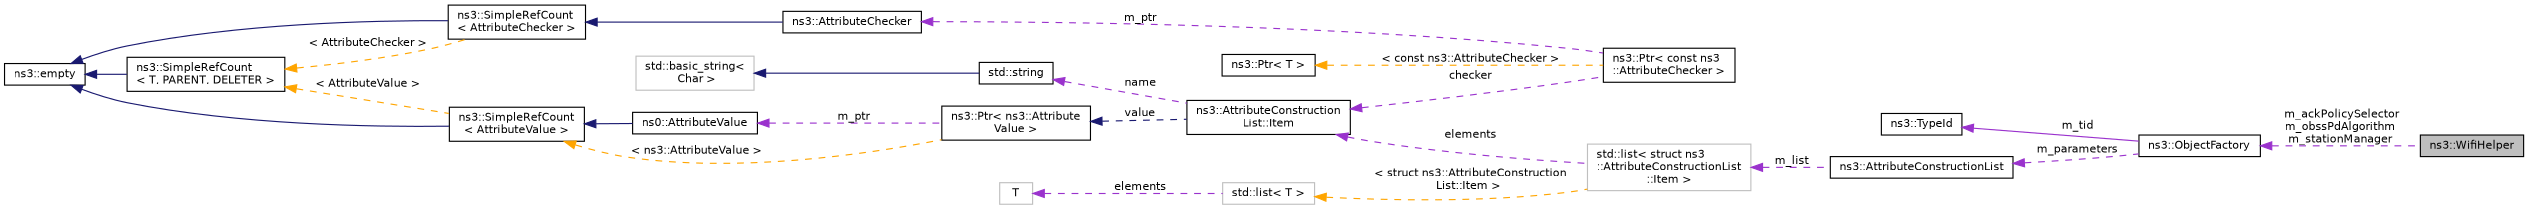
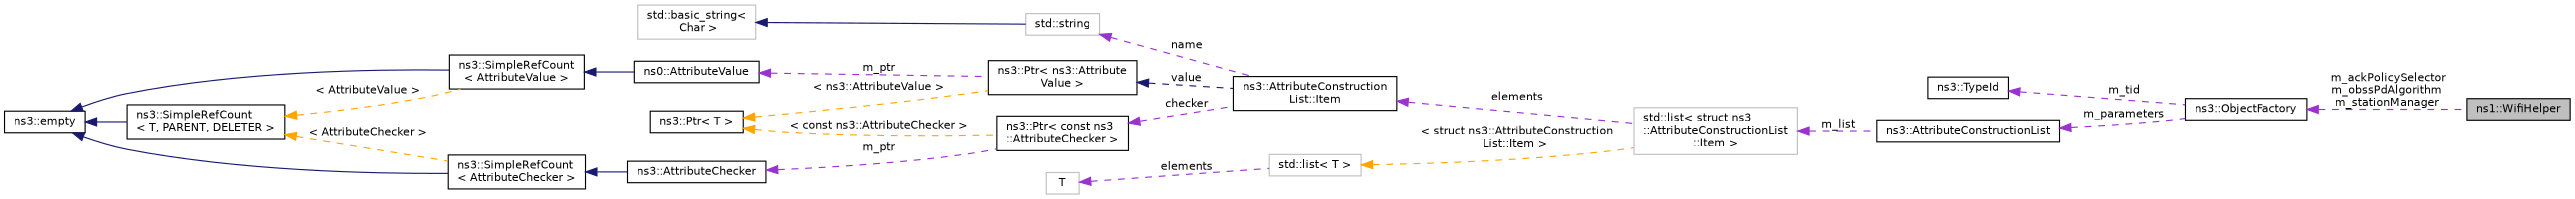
node "std::string": color black -> grey75
edge "ns3::Ptr< const ns3 ::AttributeChecker >" -> "ns3::AttributeConstruction List::Item": reversed
edge "ns3::ObjectFactory" -> "ns3::TypeId": style solid -> dashed
node "ns3::WifiHelper": label "ns3::WifiHelper" -> "ns1::WifiHelper"
edge "ns3::Ptr< ns3::Attribute Value >" -> "ns3::SimpleRefCount < AttributeValue >": now "ns3::Ptr< ns3::Attribute Value >" -> "ns3::Ptr< T >"
